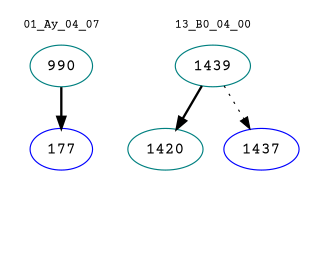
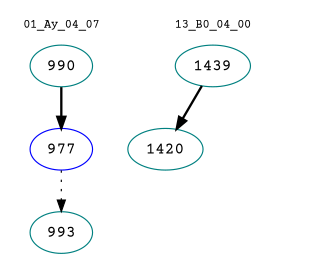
node "177": label "177" -> "977"
node "1437": removed
node "993": added
